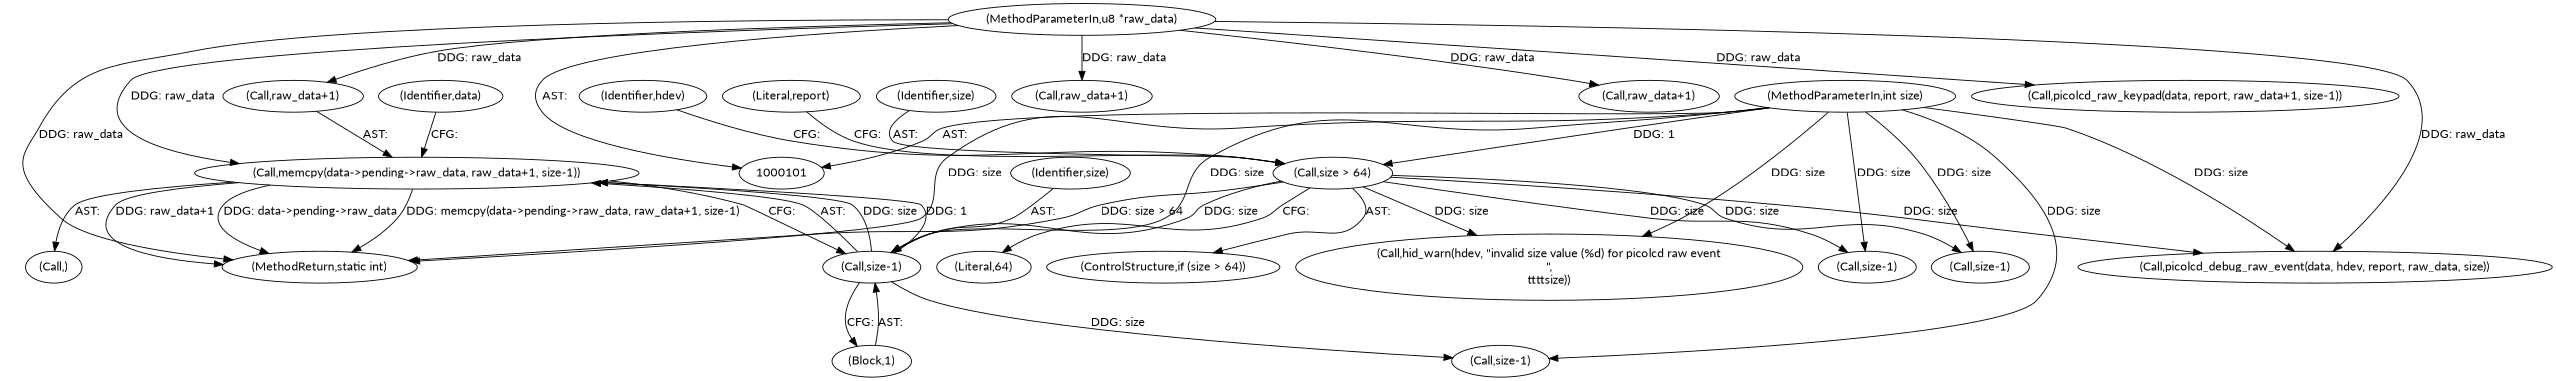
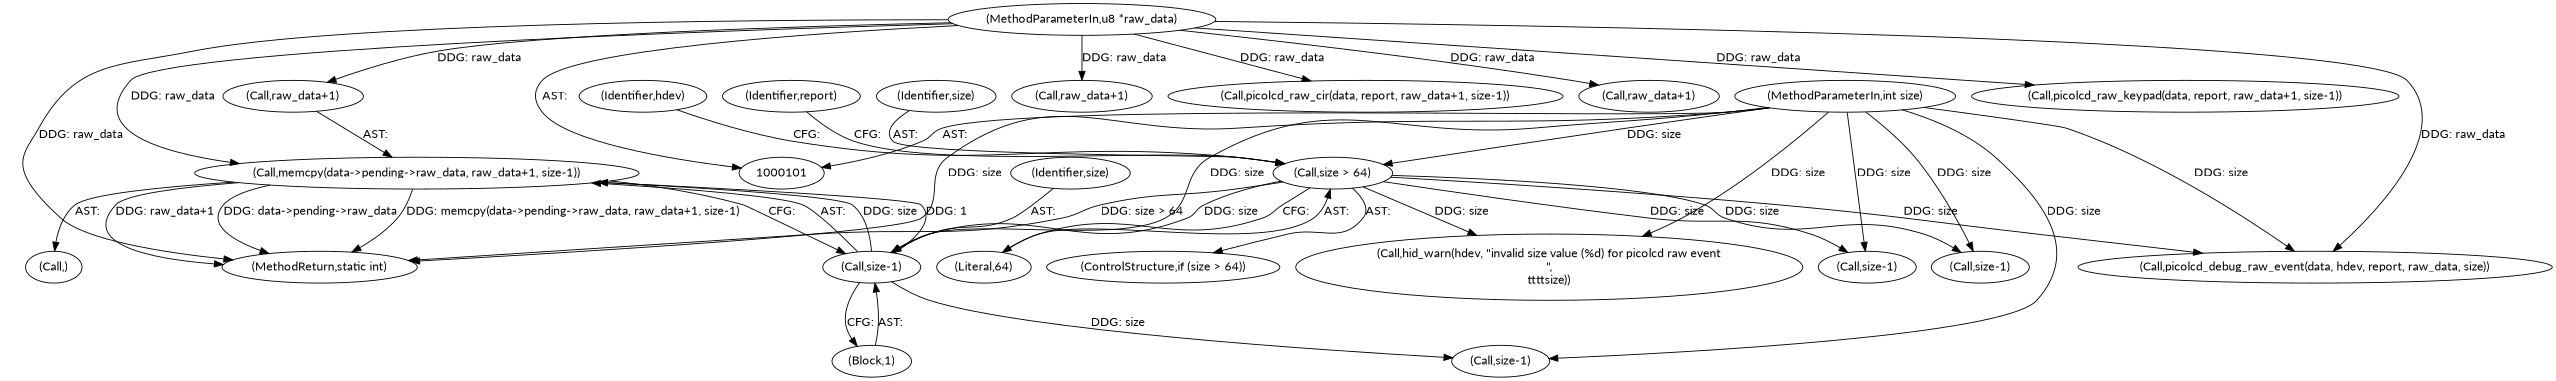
node "(Identifier,data)": removed
node "(Literal,report)": label "(Literal,report)" -> "(Identifier,report)"
node "(Call,picolcd_raw_cir(data, report, raw_data+1, size-1))": added
edge "(MethodParameterIn,int size)" -> "(Call,size > 64)": label "DDG: 1" -> "DDG: size"
edge "(Literal,64)" -> "(Call,size > 64)": added, label "AST:"
